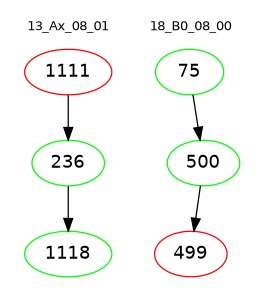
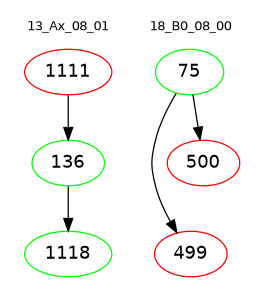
node "236": label "236" -> "136"
node "500": color green -> red
edge "500" -> "499": now "75" -> "499"
